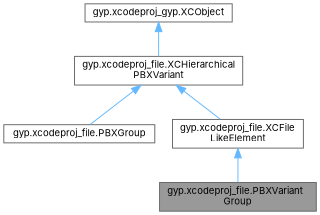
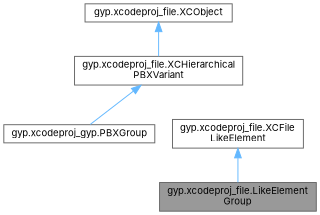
node "gyp.xcodeproj_gyp.XCObject": label "gyp.xcodeproj_gyp.XCObject" -> "gyp.xcodeproj_file.XCObject"
edge "gyp.xcodeproj_file.XCFile LikeElement" -> "gyp.xcodeproj_file.XCHierarchical PBXVariant": removed
node "gyp.xcodeproj_file.PBXGroup": label "gyp.xcodeproj_file.PBXGroup" -> "gyp.xcodeproj_gyp.PBXGroup"
node "gyp.xcodeproj_file.PBXVariant Group": label "gyp.xcodeproj_file.PBXVariant Group" -> "gyp.xcodeproj_file.LikeElement Group"
